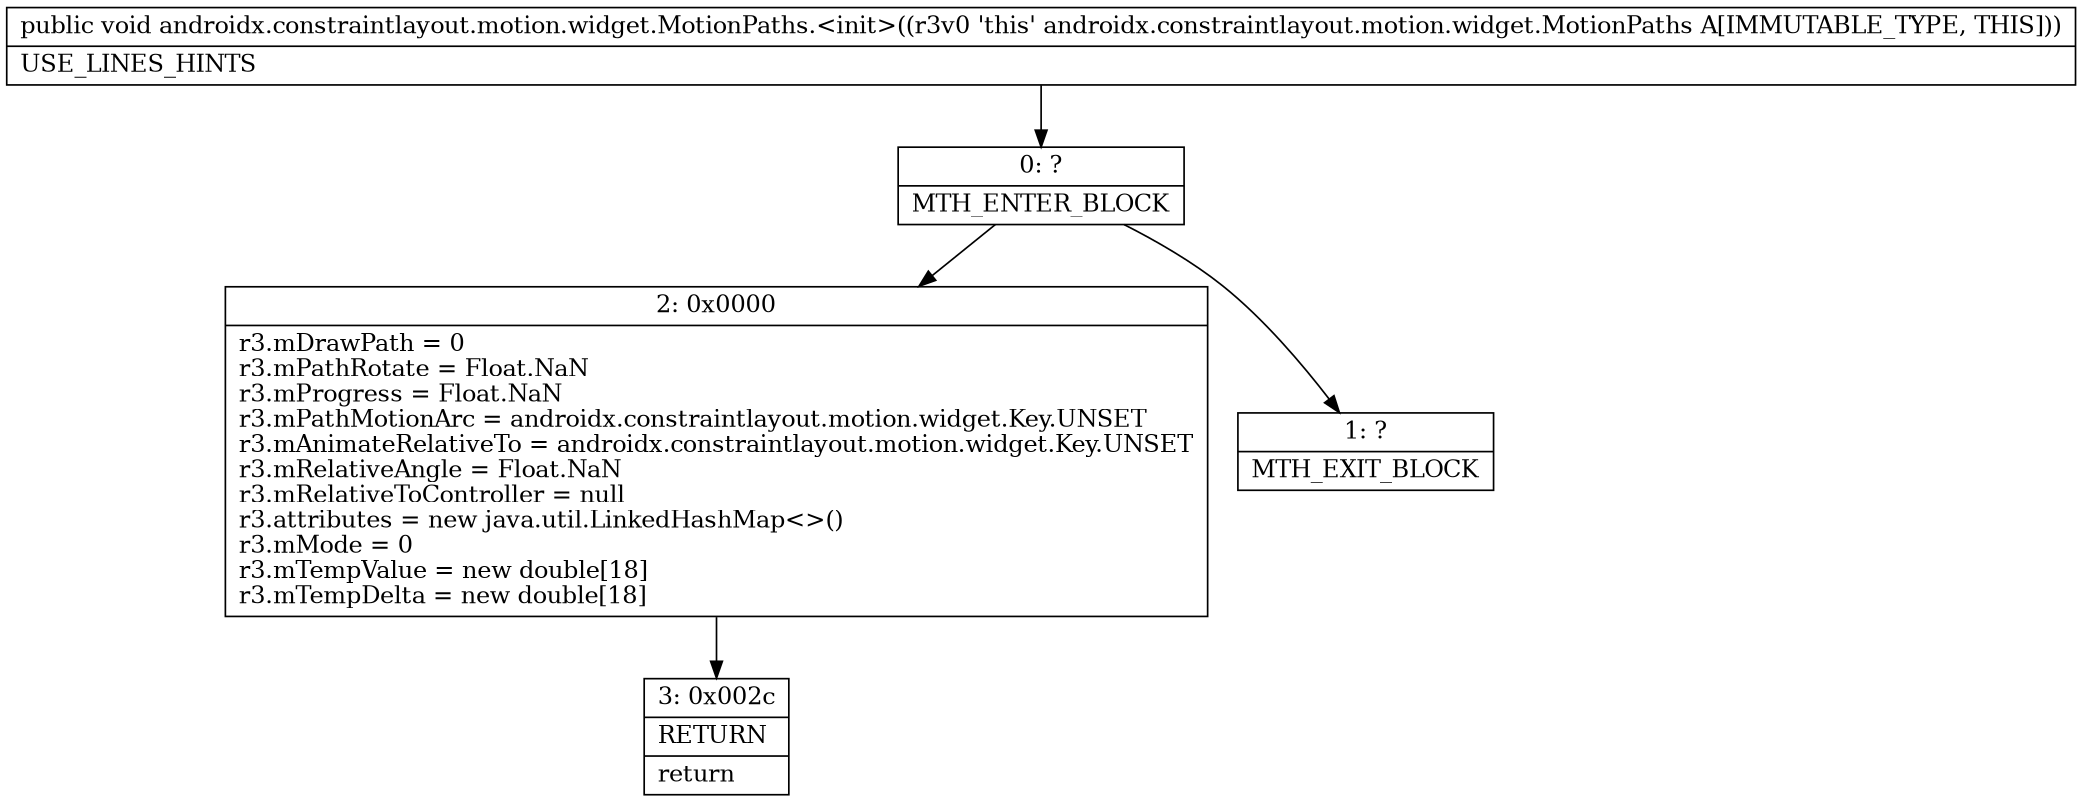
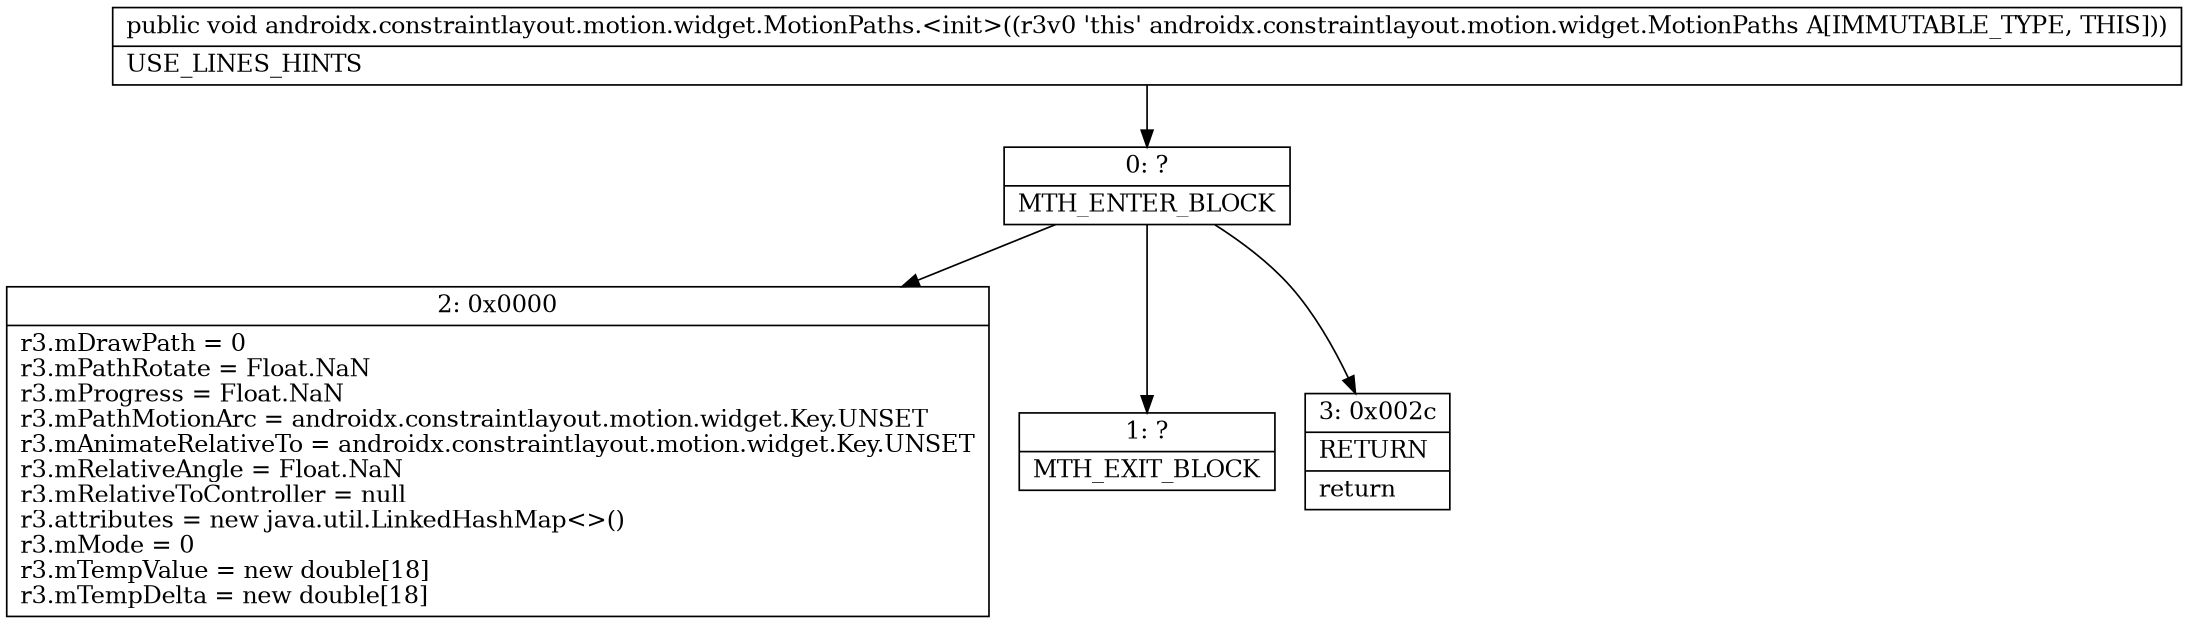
edge "2: 0x0000" -> "3: 0x002c": now "0: ?" -> "3: 0x002c"
